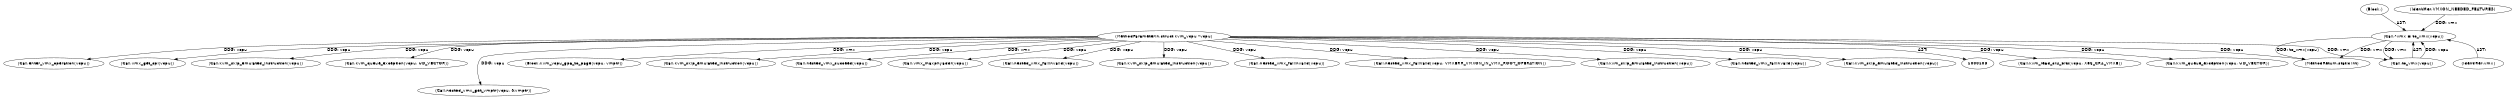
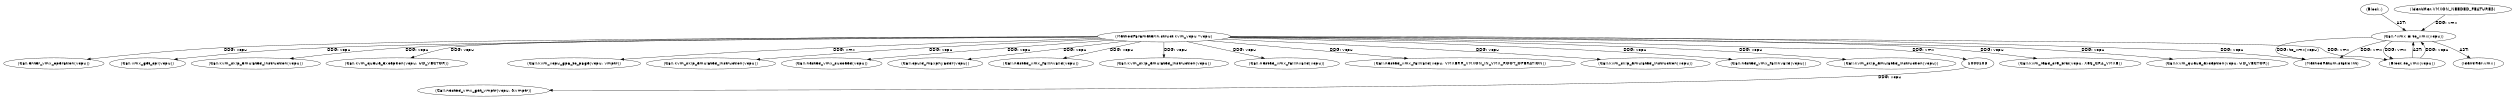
edge "(MethodParameterIn,struct kvm_vcpu *vcpu)" -> "(Call,nested_vmx_get_vmptr(vcpu, &vmptr))": now "1000103" -> "(Call,nested_vmx_get_vmptr(vcpu, &vmptr))"
edge "(Identifier,vmx)" -> "(Call,*vmx = to_vmx(vcpu))": reversed
edge "(MethodParameterIn,struct kvm_vcpu *vcpu)" -> "(Call,nested_vmx_succeed(vcpu))": label "DDG: vmx" -> "DDG: vcpu"
edge "(MethodParameterIn,struct kvm_vcpu *vcpu)" -> "1000103": label "AST: " -> "DDG: vmx"
node "(Block,kvm_vcpu_gpa_to_page(vcpu, vmptr))": label "(Block,kvm_vcpu_gpa_to_page(vcpu, vmptr))" -> "(Call,kvm_vcpu_gpa_to_page(vcpu, vmptr))"
node "(Call,vmx_maxphyaddr(vcpu))": label "(Call,vmx_maxphyaddr(vcpu))" -> "(Call,cpuid_maxphyaddr(vcpu))"
node "(Call,kvm_read_cr4_bits(vcpu, X86_CR4_VMXE))": label "(Call,kvm_read_cr4_bits(vcpu, X86_CR4_VMXE))" -> "(Call,kvm_read_cr8_bits(vcpu, X86_CR4_VMXE))"
node "(Call,to_vmx(vcpu))": label "(Call,to_vmx(vcpu))" -> "(Block,to_vmx(vcpu))"
